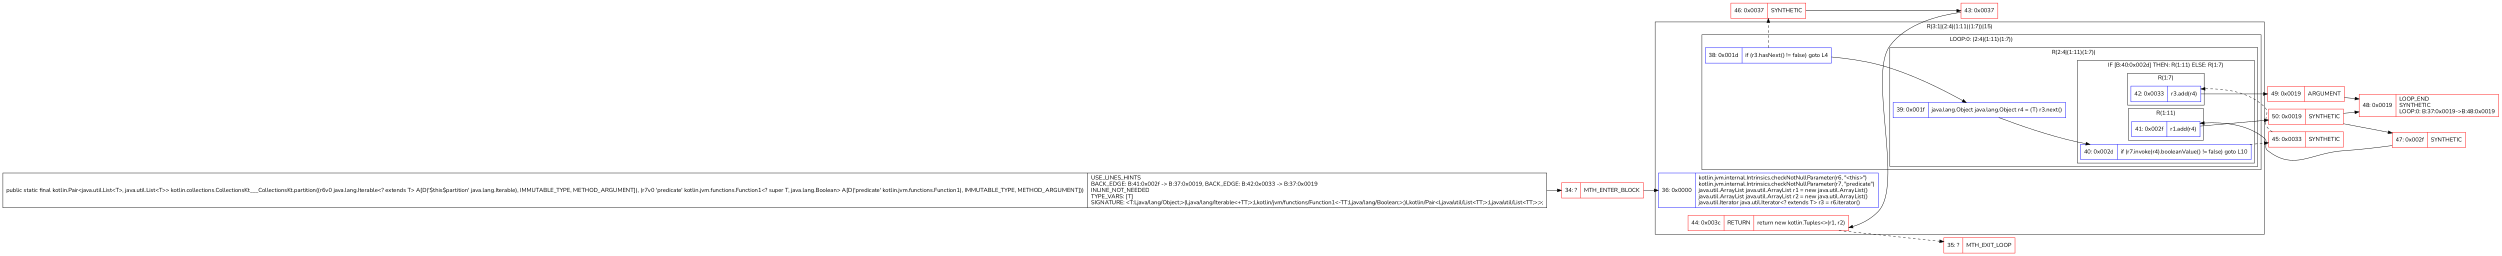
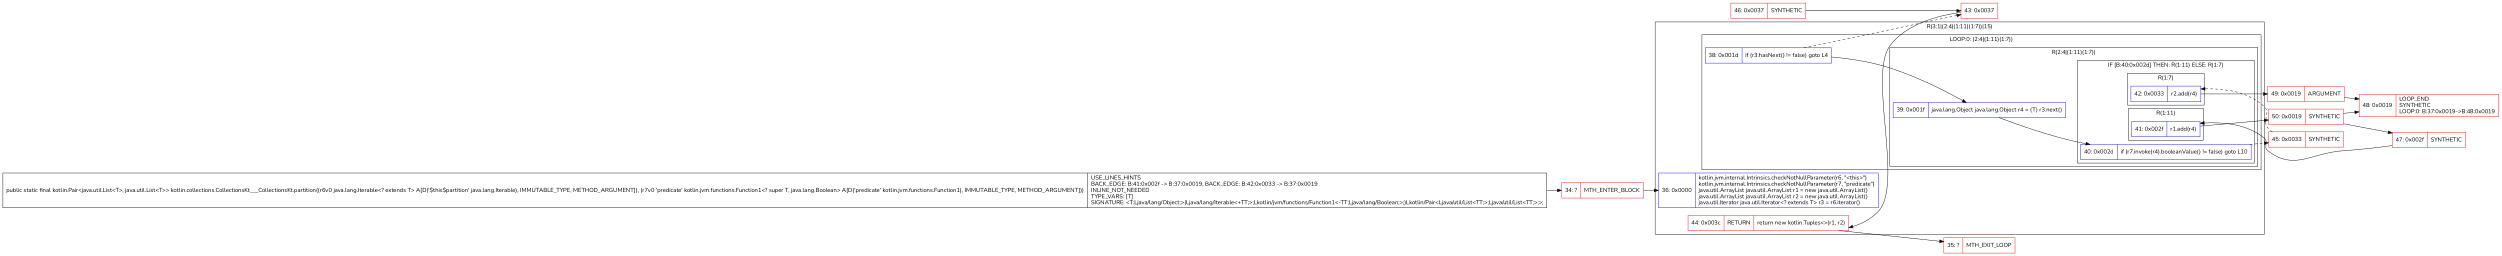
edge "38: 0x001d" -> "46: 0x0037": now "38: 0x001d" -> "43: 0x0037"
node "42: 0x0033": text "r3.add(r4)" -> "r2.add(r4)"
edge "44: 0x003c" -> "35: ?": style dashed -> solid
